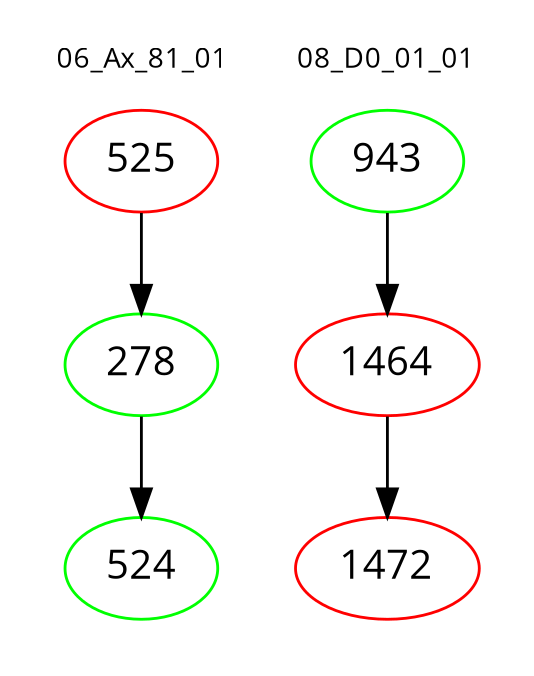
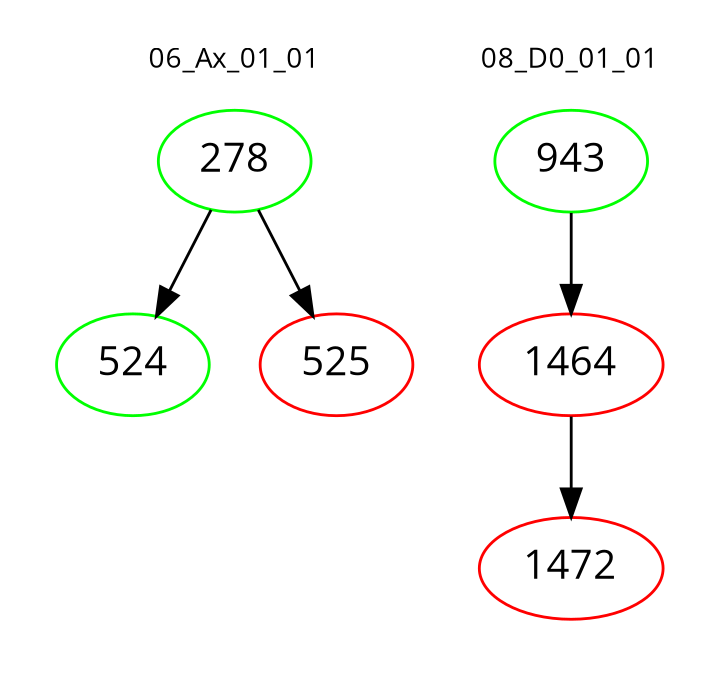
cluster "06_Ax_81_01": label "06_Ax_81_01" -> "06_Ax_01_01"
edge "525" -> "278": reversed
